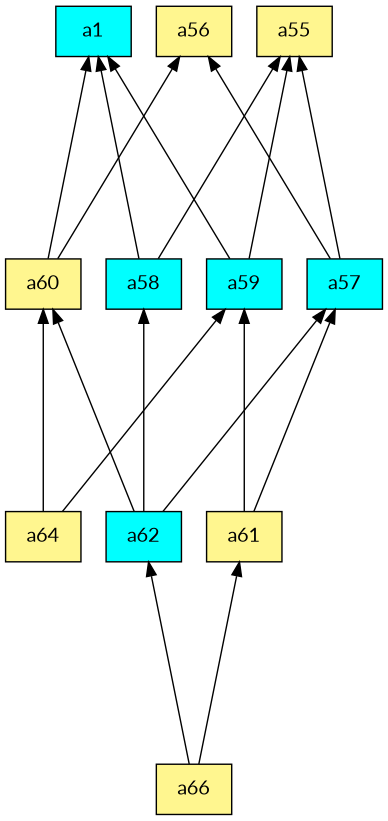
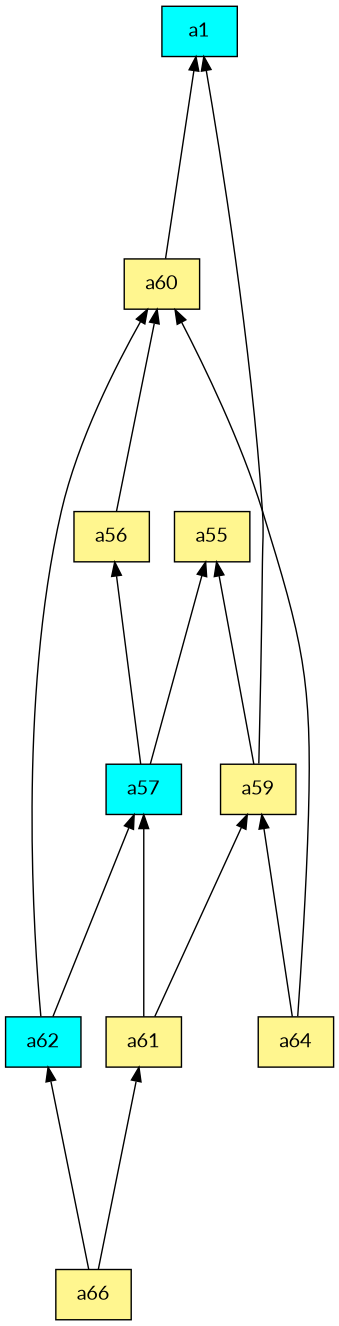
edge "a60" -> "a56": reversed
node "a58": removed
node "a59": fillcolor cyan -> khaki1
